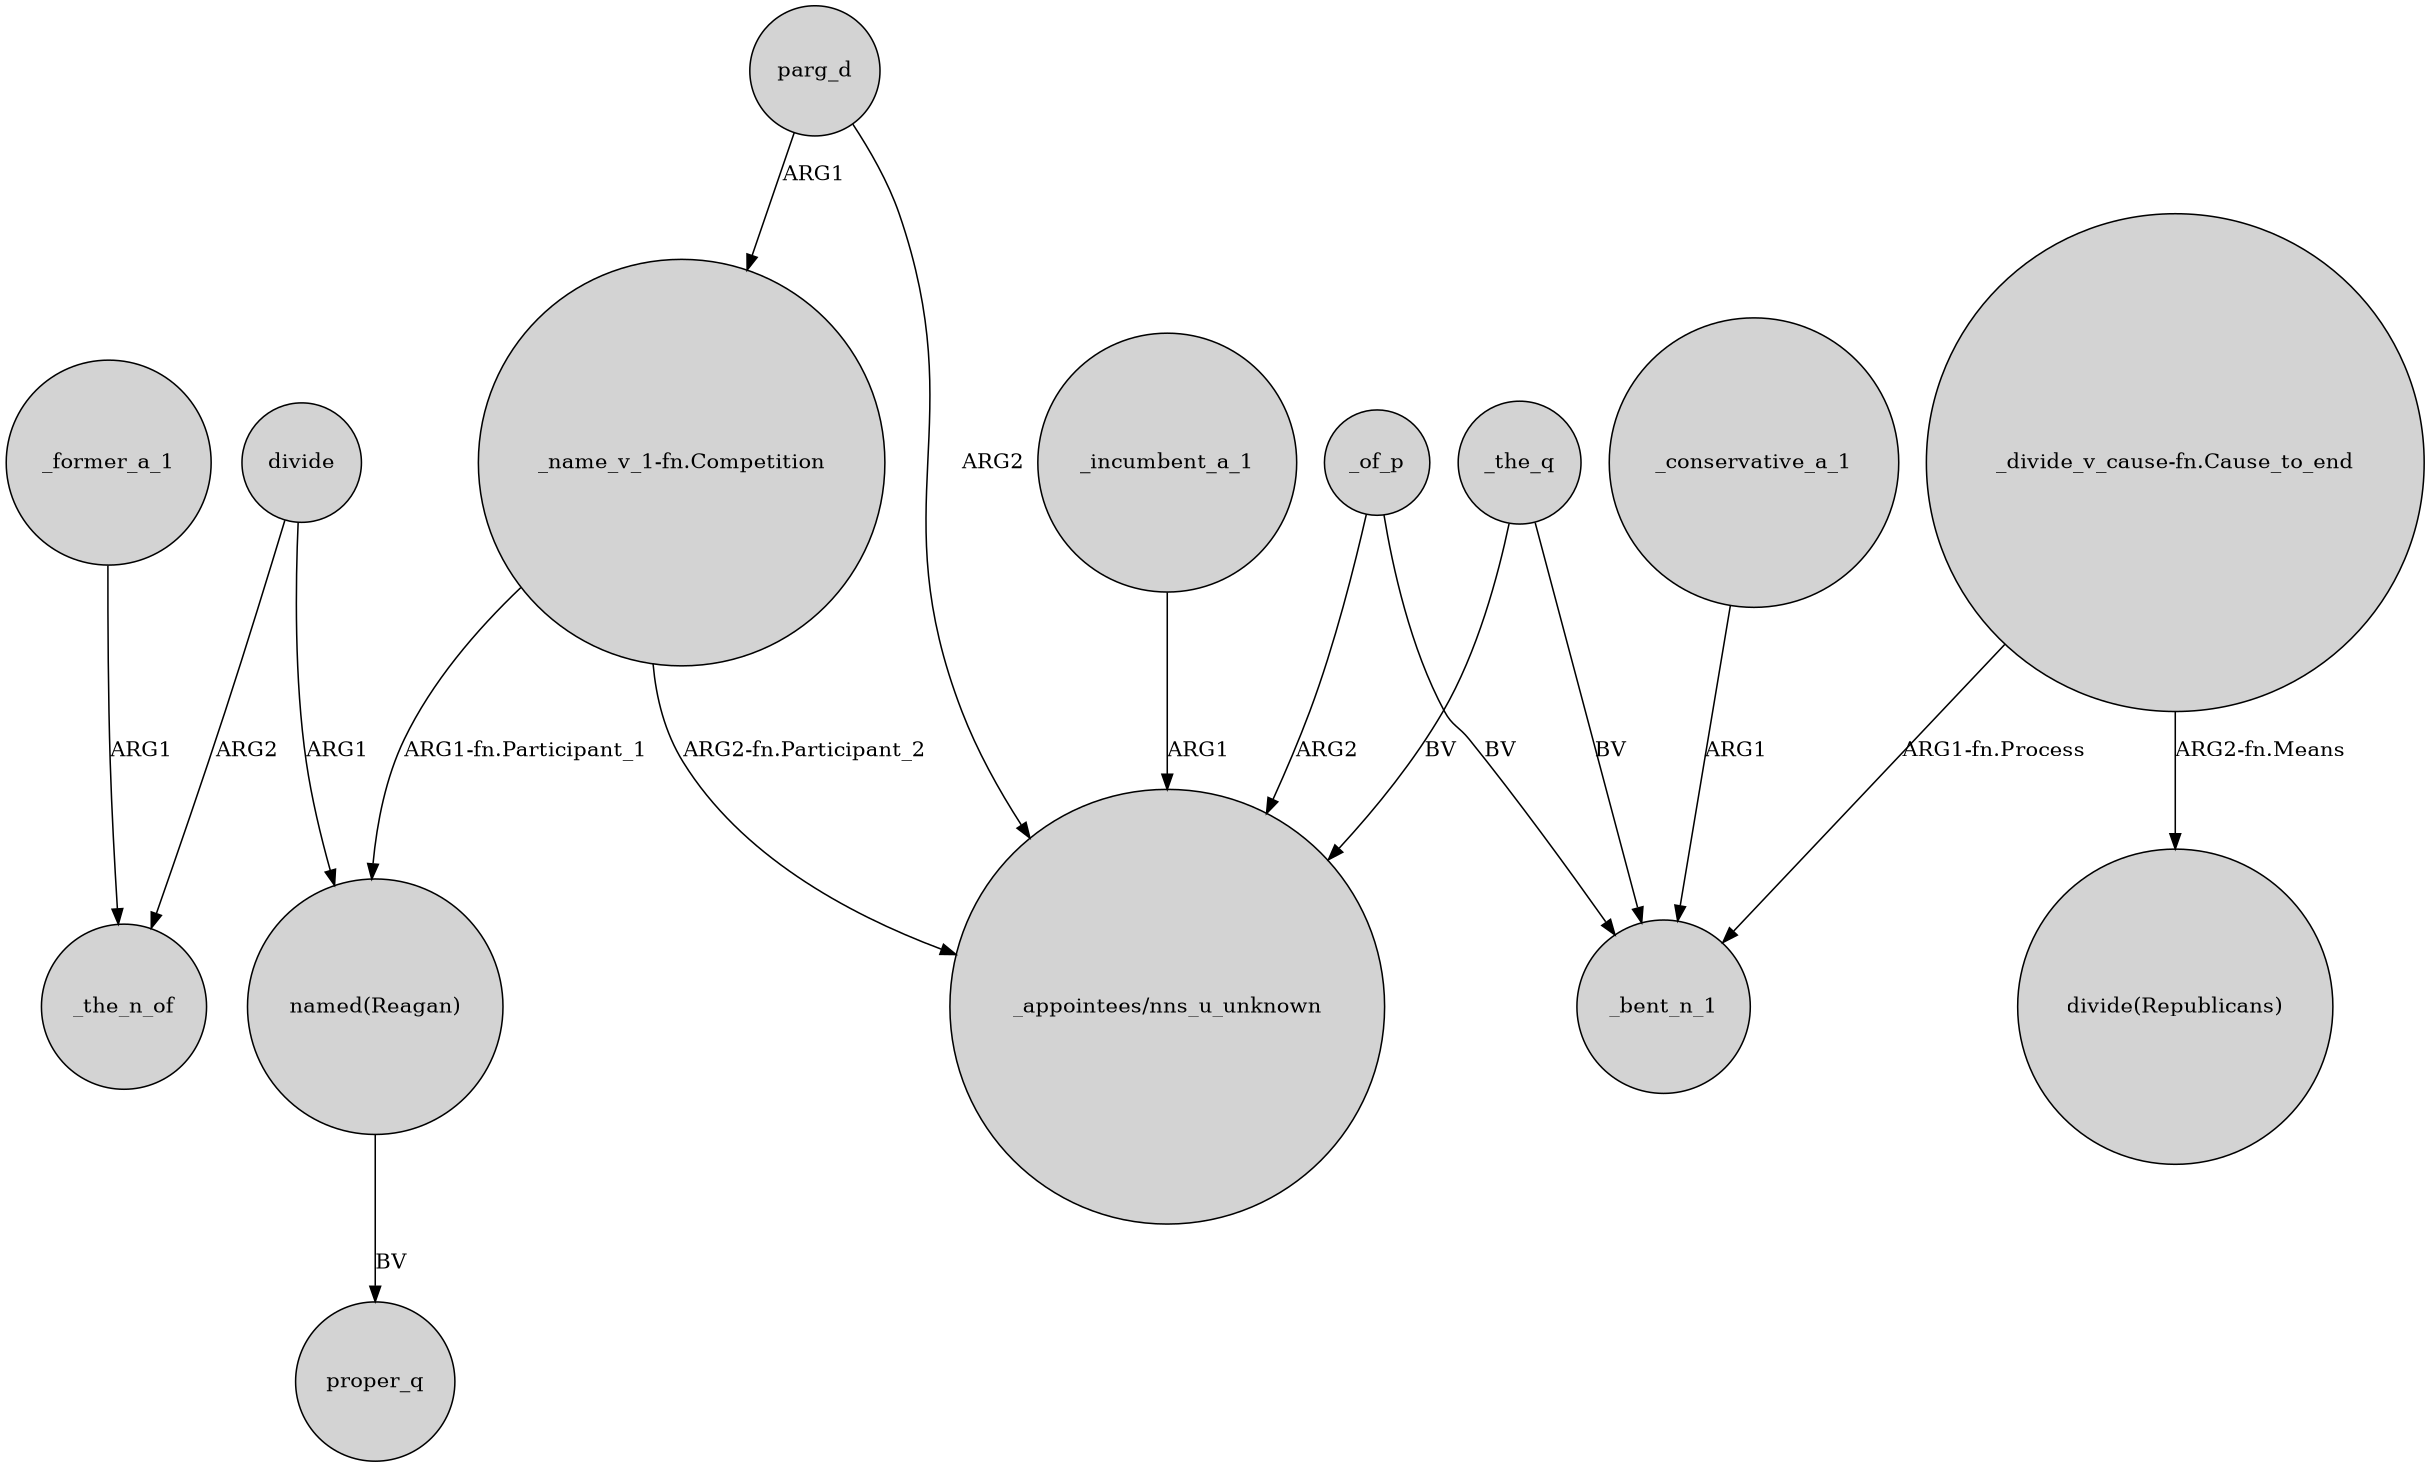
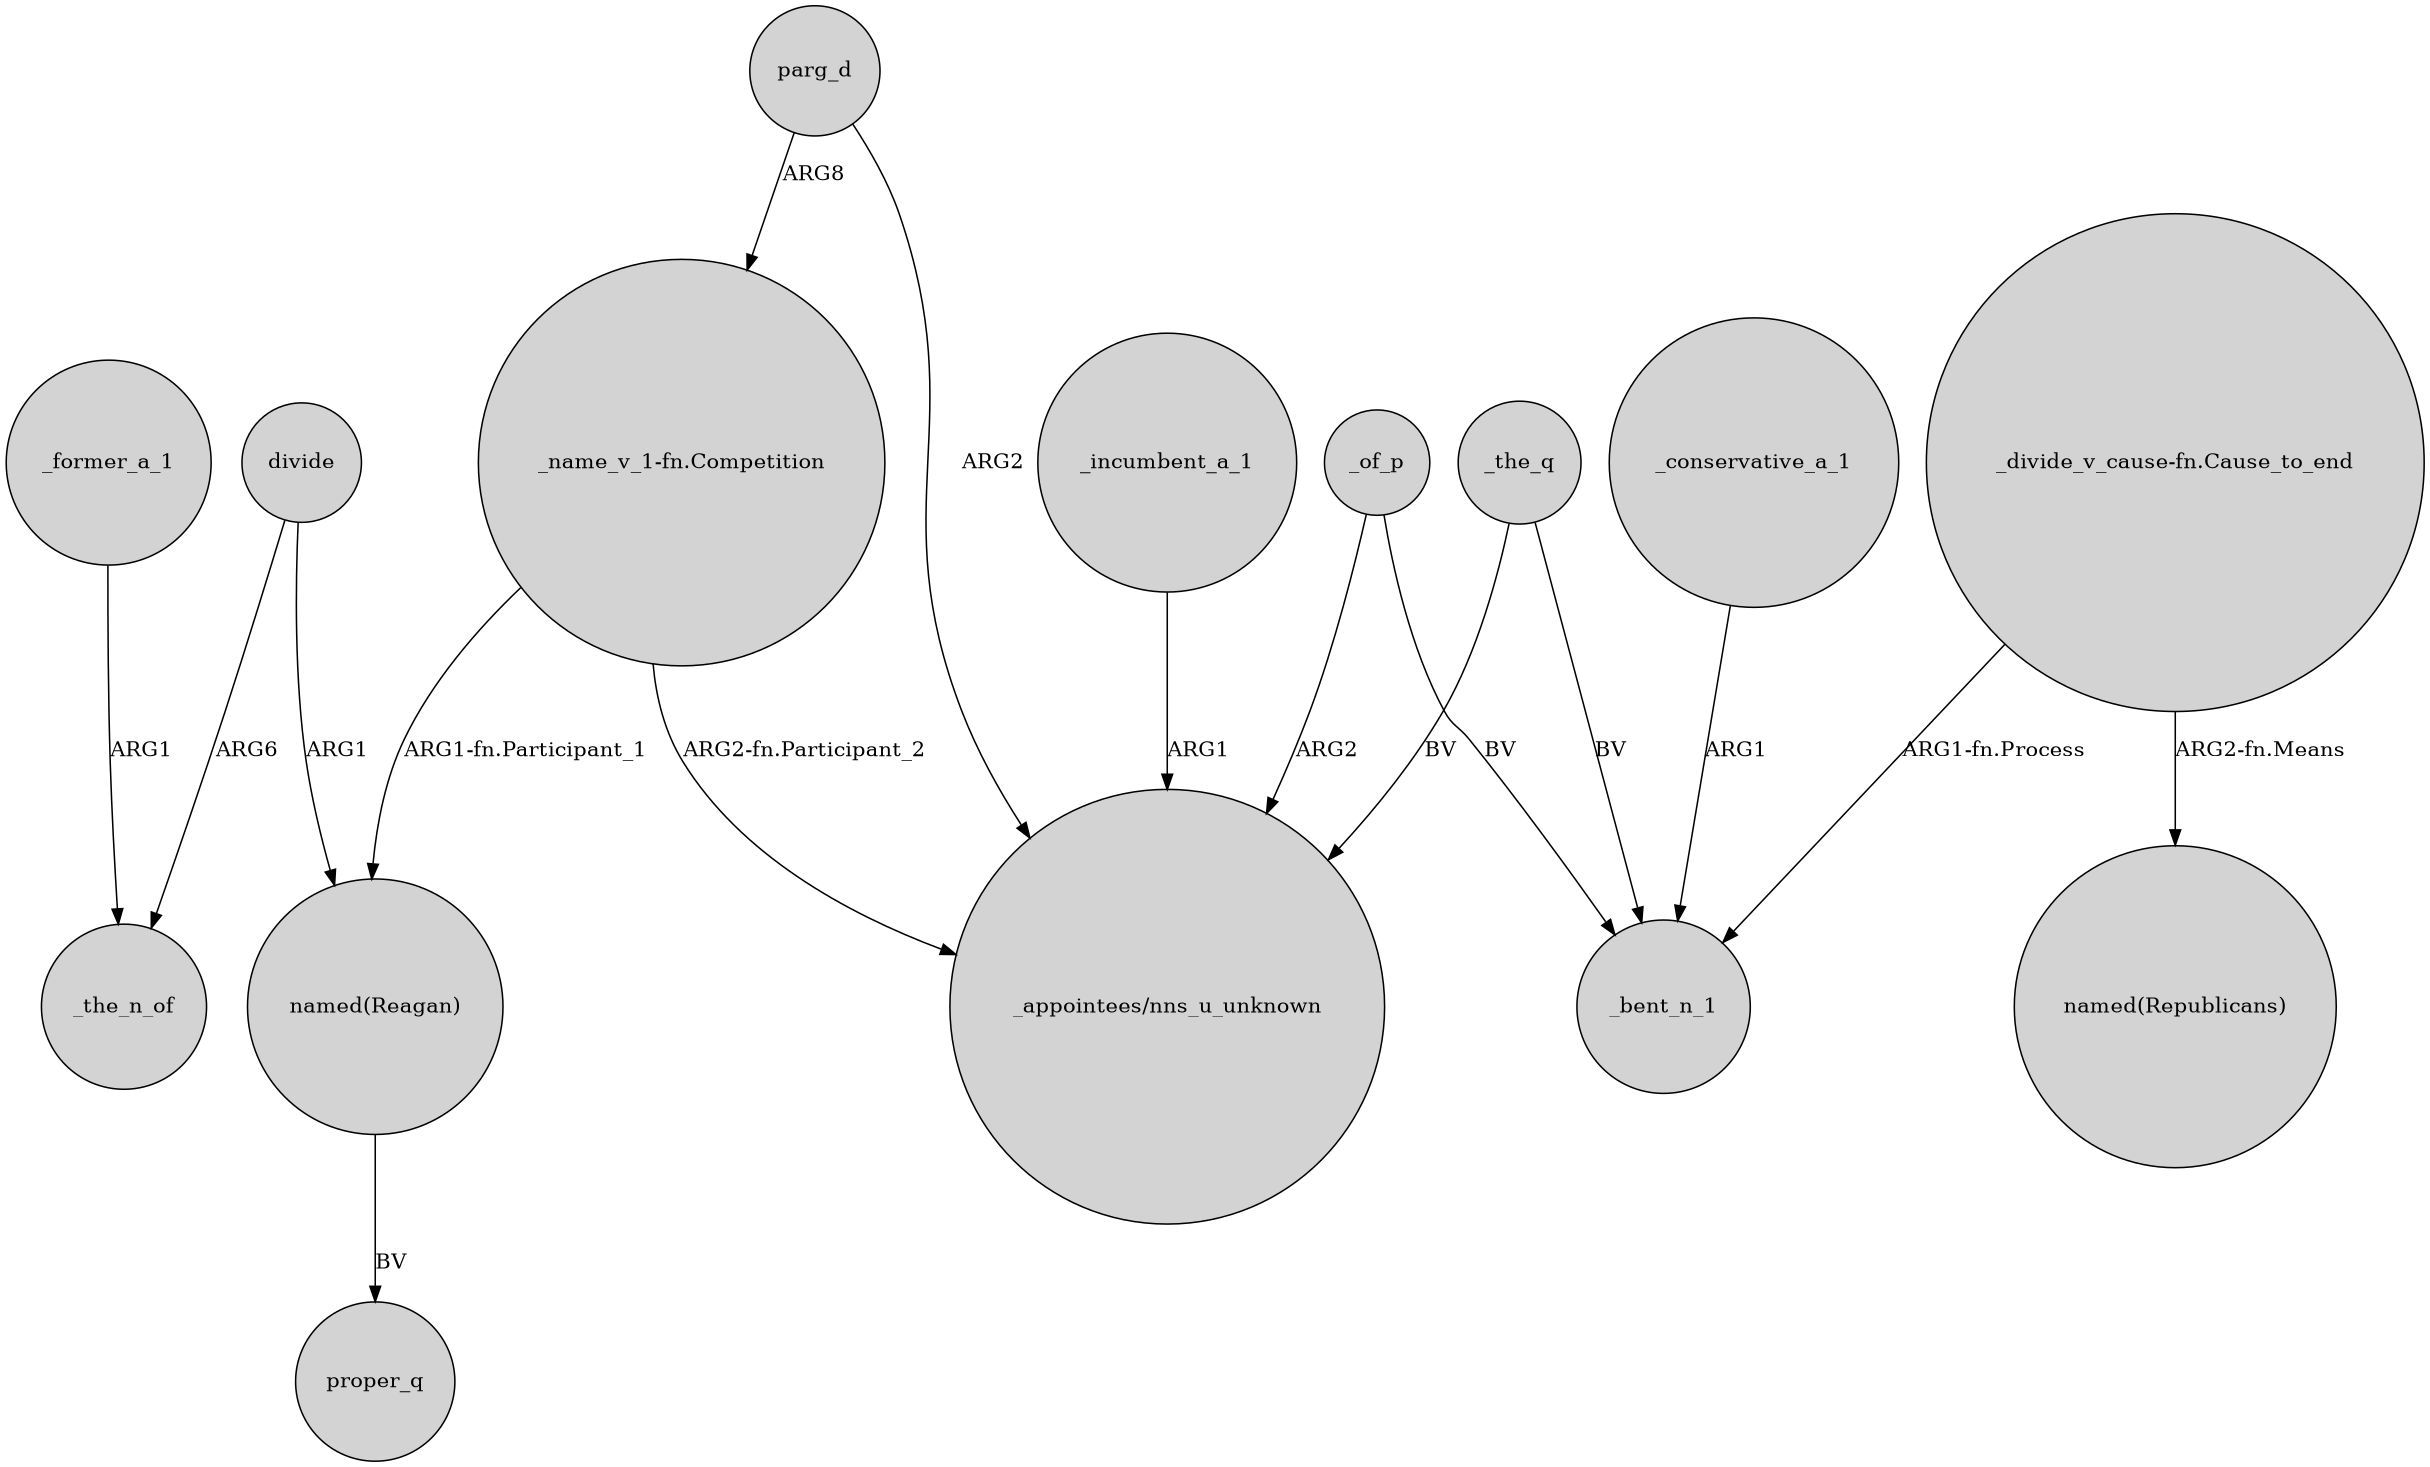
edge "parg_d" -> "_name_v_1-fn.Competition": label "ARG1" -> "ARG8"
edge "divide" -> "_the_n_of": label "ARG2" -> "ARG6"
node "divide(Republicans)": label "divide(Republicans)" -> "named(Republicans)"
